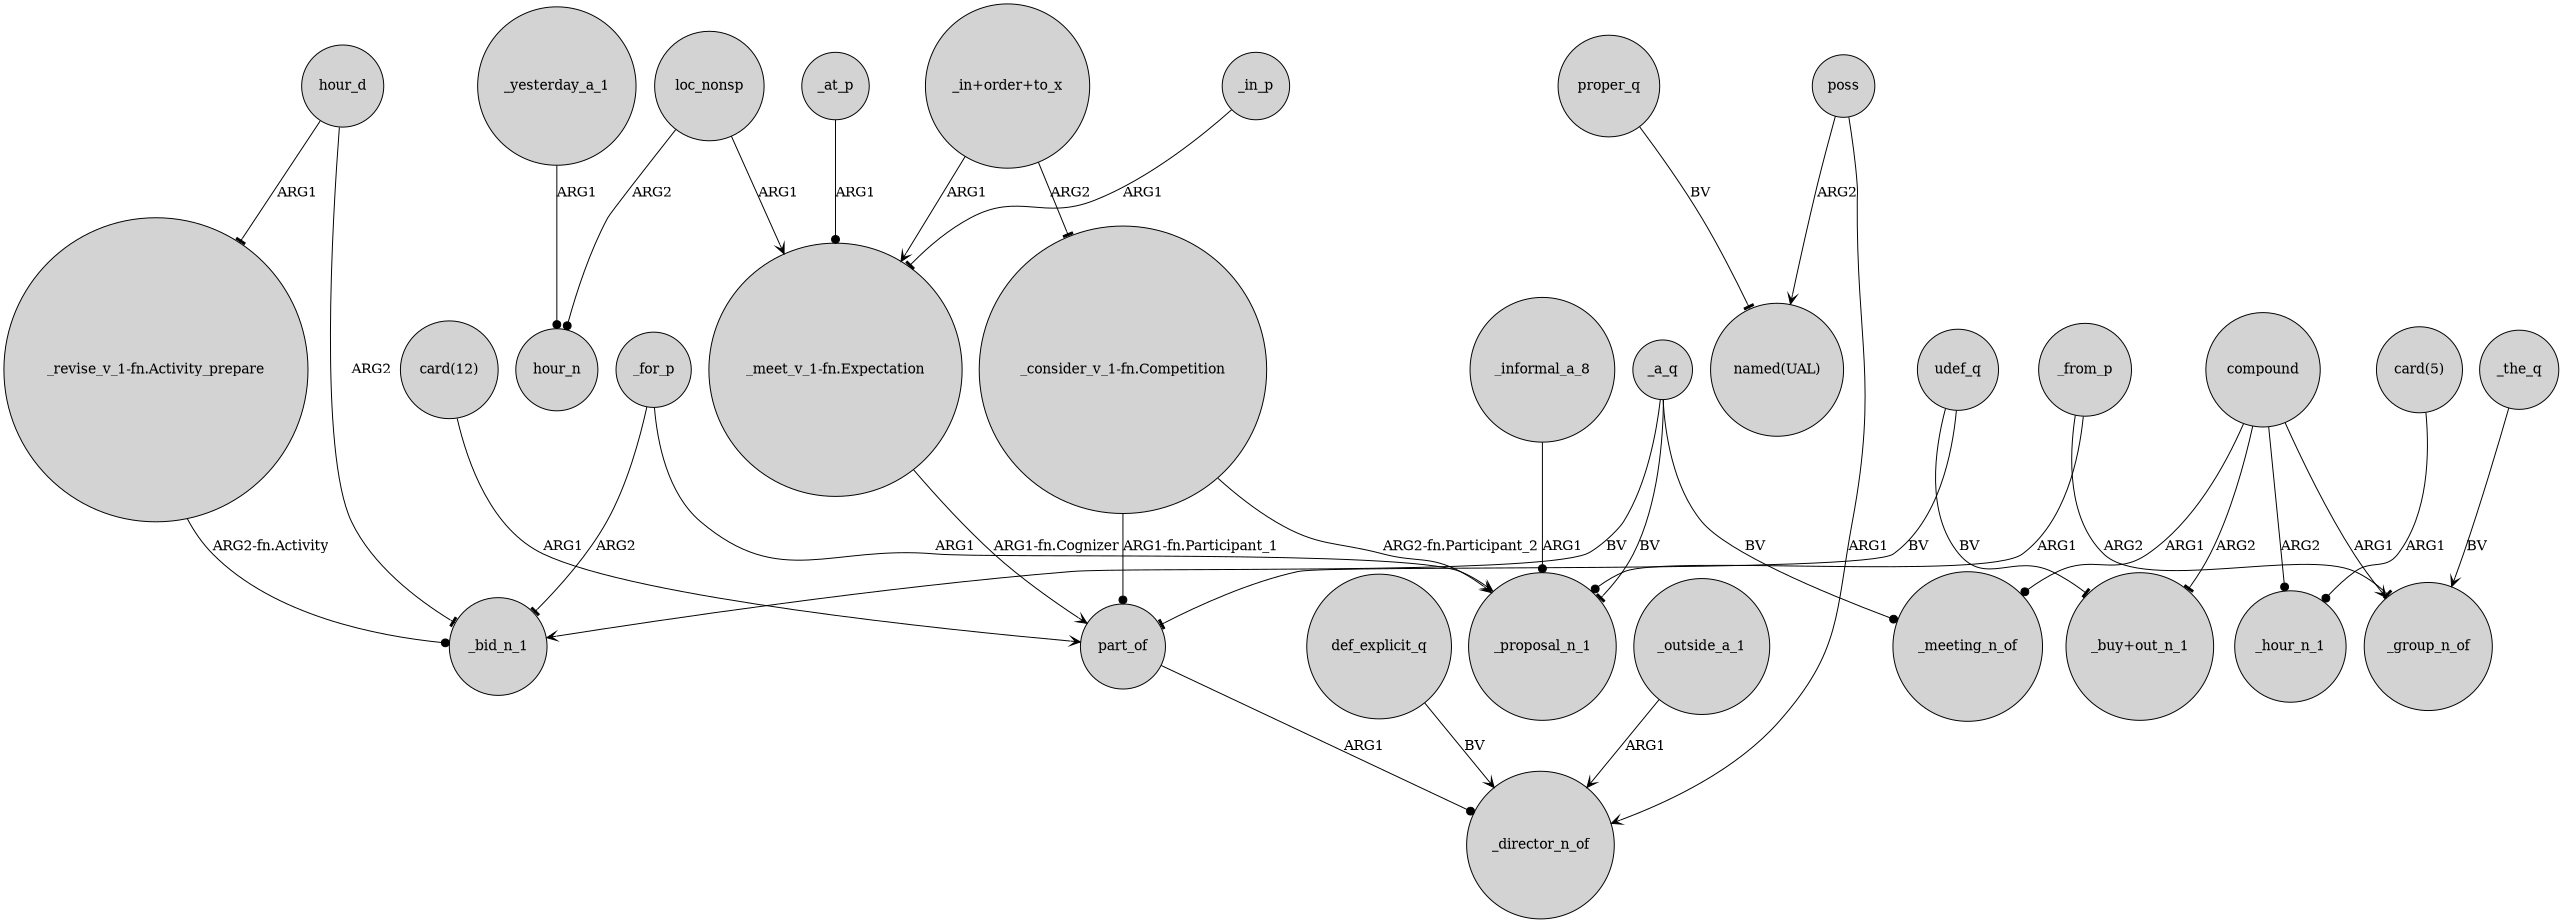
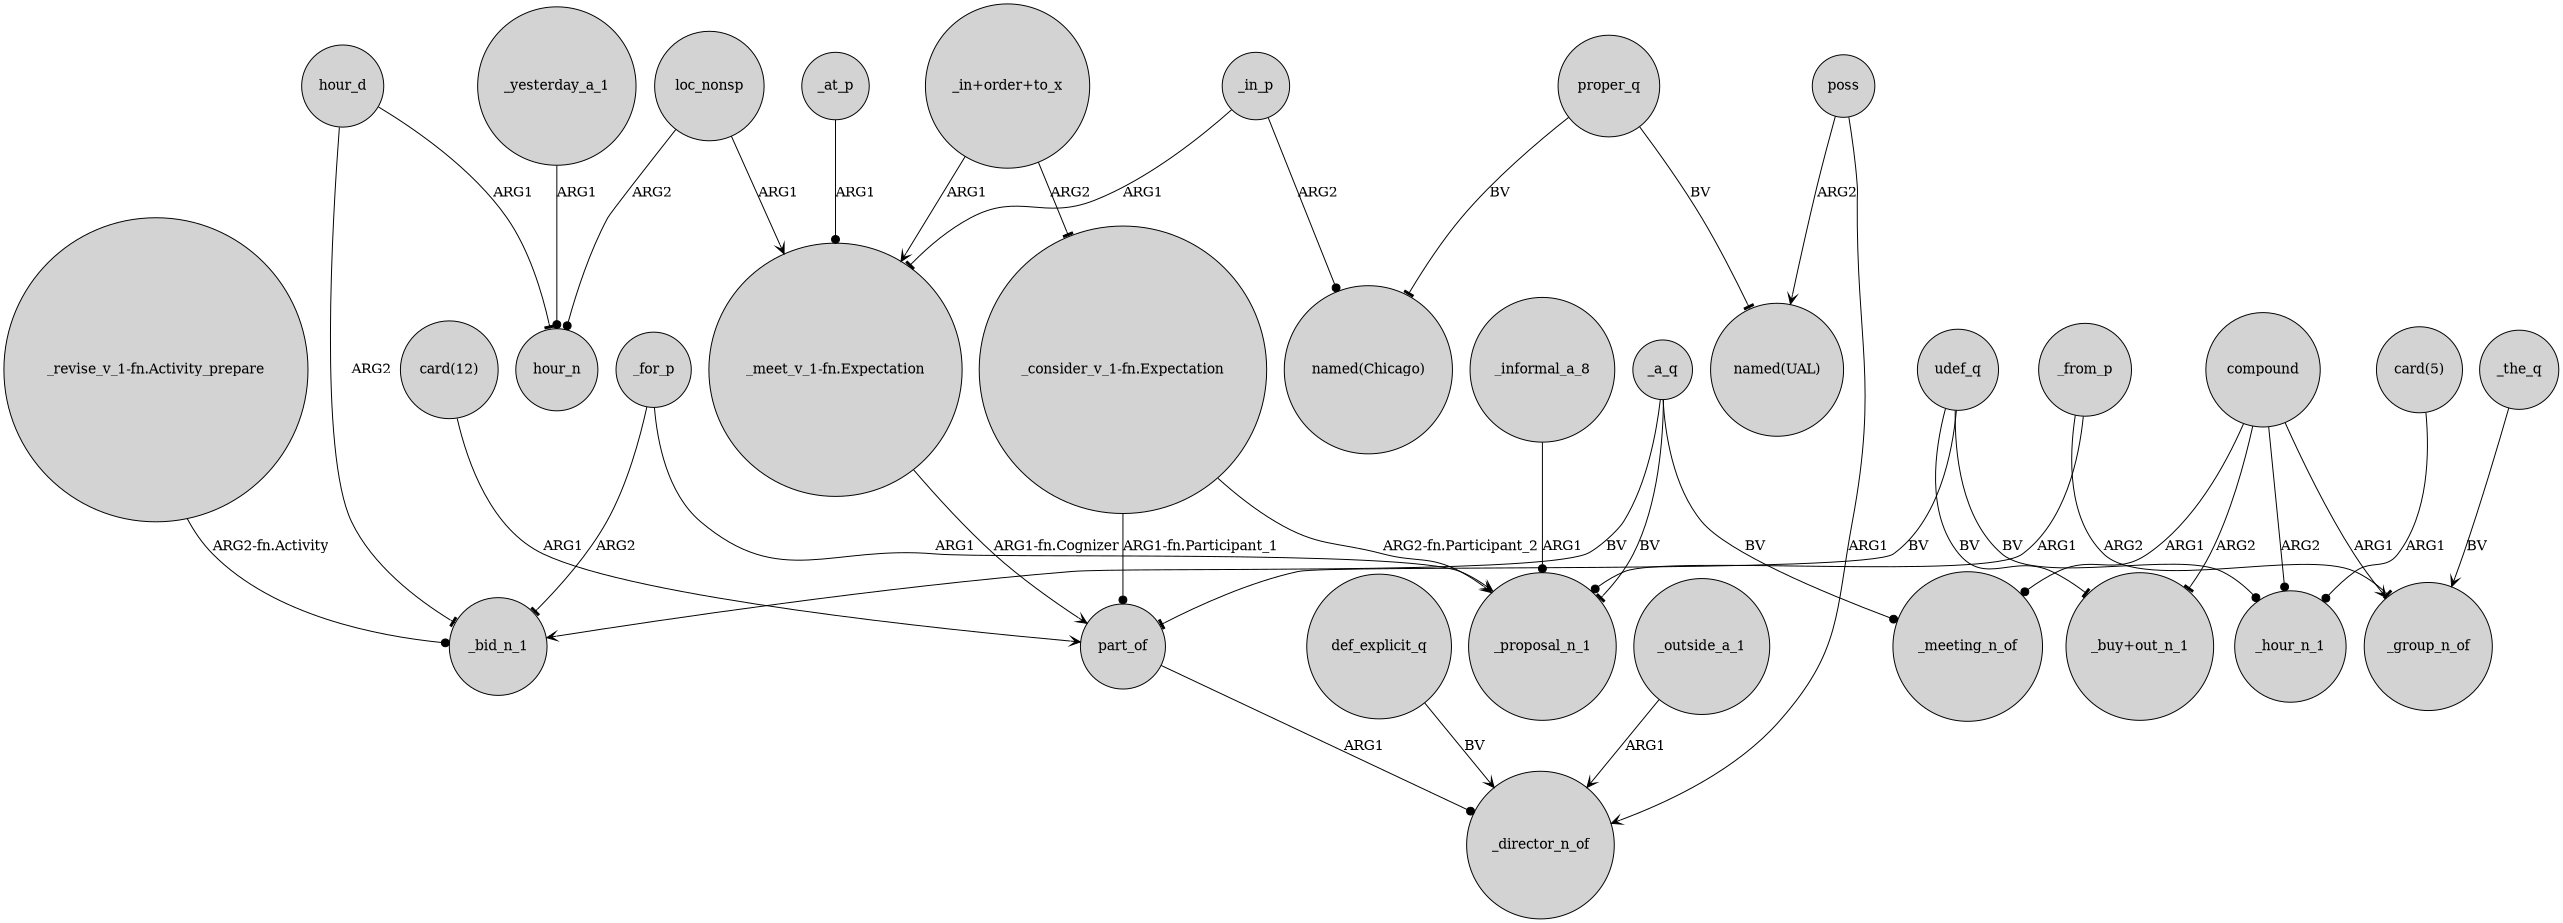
edge "hour_d" -> "_revise_v_1-fn.Activity_prepare": now "hour_d" -> "hour_n"
node "_consider_v_1-fn.Competition": label "_consider_v_1-fn.Competition" -> "_consider_v_1-fn.Expectation"
node "named(Chicago)": added
edge "udef_q" -> "_hour_n_1": added, label "BV"
